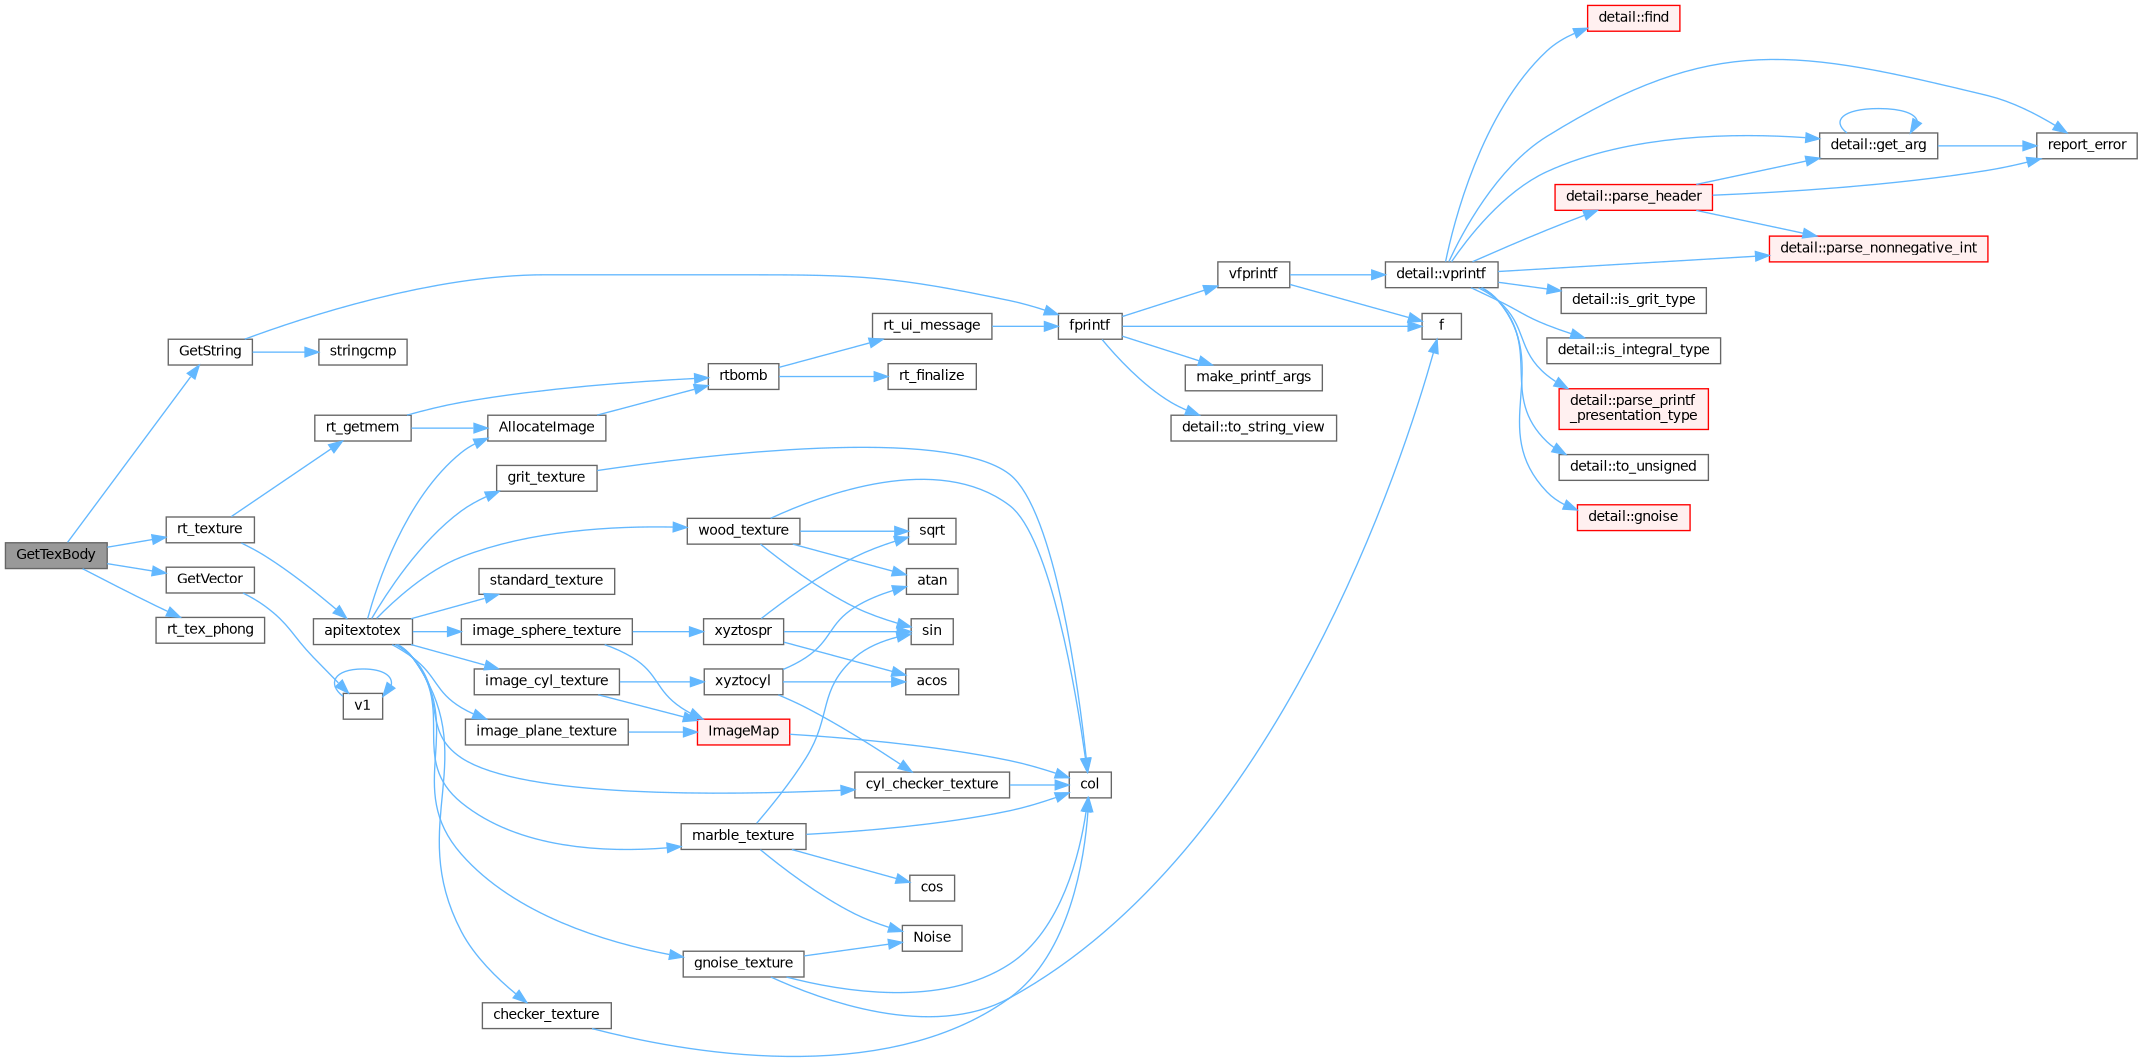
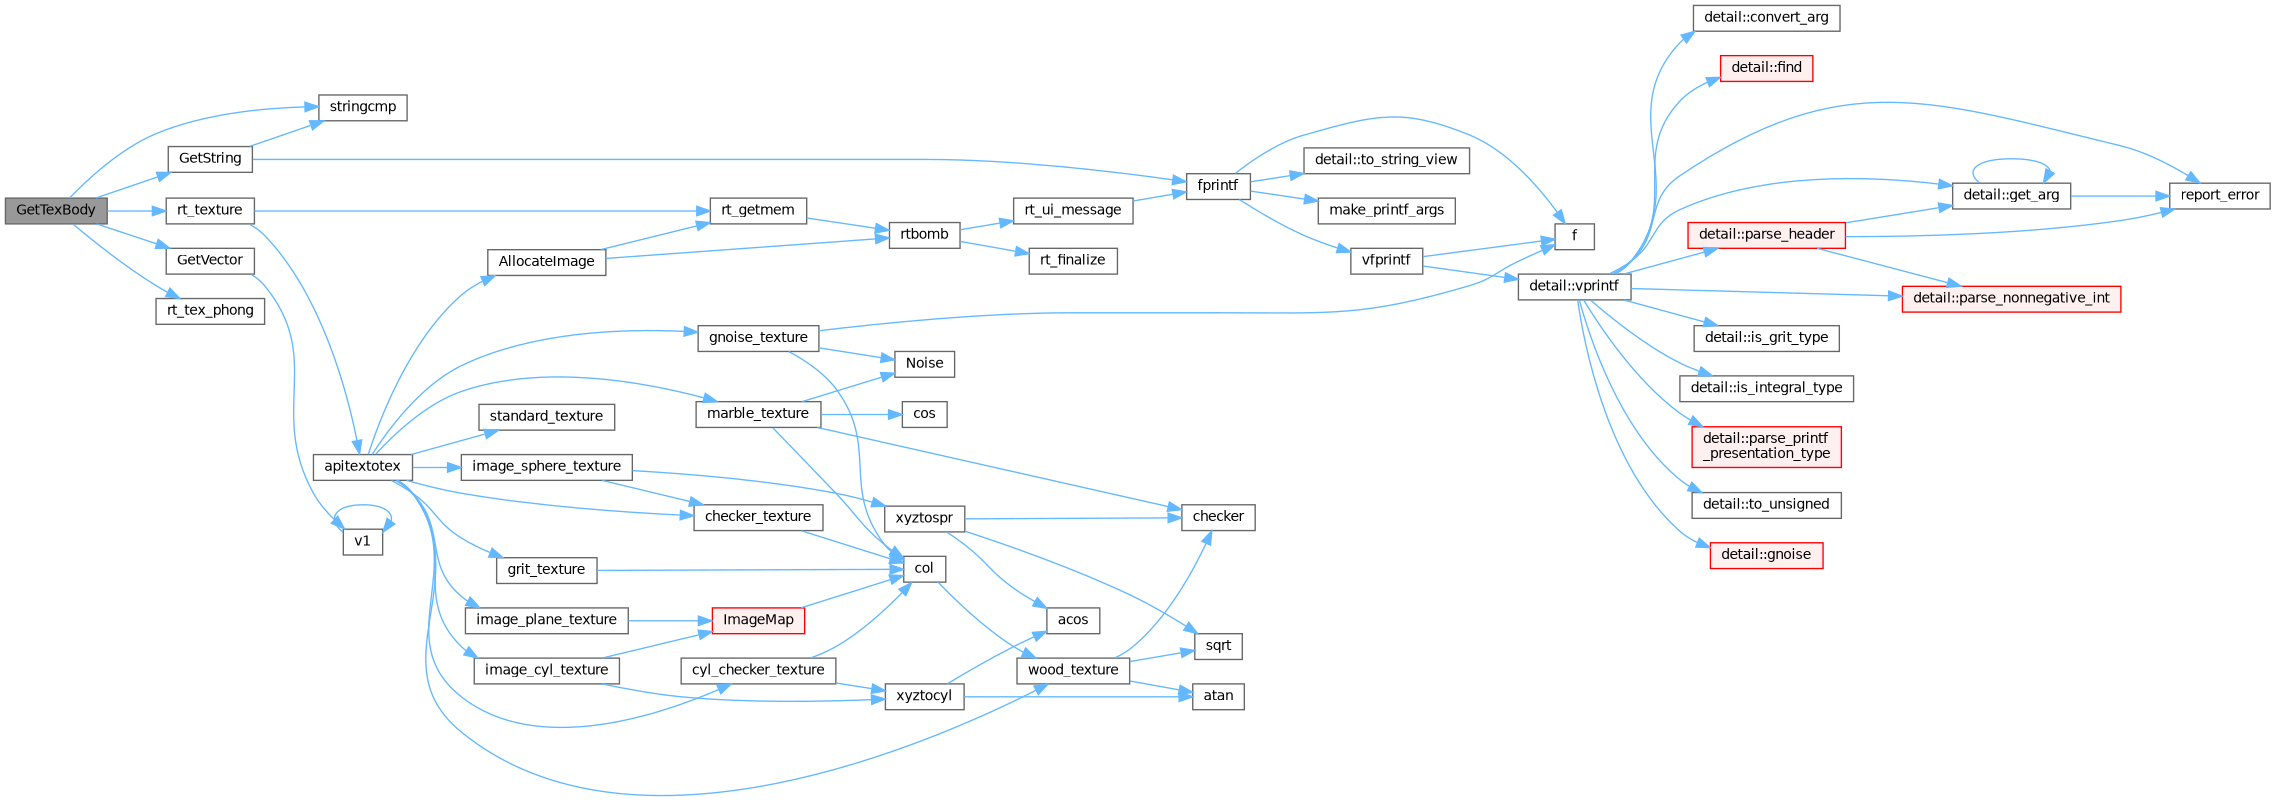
node "detail::convert_arg": added
edge "GetTexBody" -> "stringcmp": added
edge "rt_getmem" -> "AllocateImage": reversed
edge "wood_texture" -> "col": reversed
node "sin": label "sin" -> "checker"
edge "image_sphere_texture" -> "ImageMap": now "image_sphere_texture" -> "checker_texture"
edge "xyztocyl" -> "cyl_checker_texture": reversed
